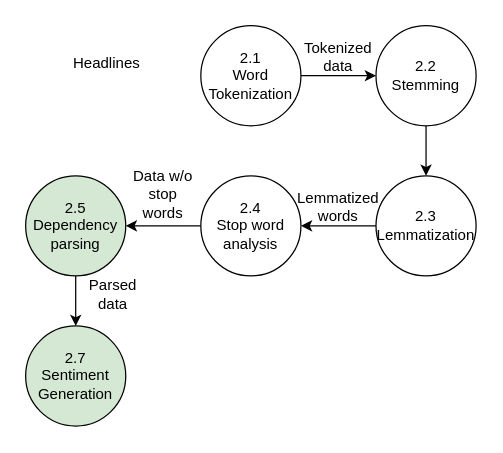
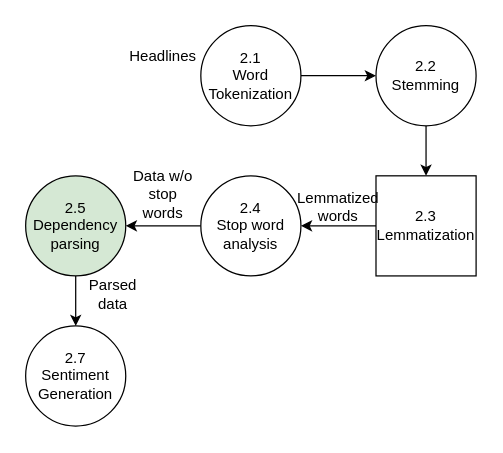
node "Tokenized data": removed
node "Headlines": moved (107, 63) -> (163, 57)
node "2.3 Lemmatization": shape ellipse -> rectangle
node "2.7 Sentiment Generation": fillcolor #d5e8d4 -> #ffffff
